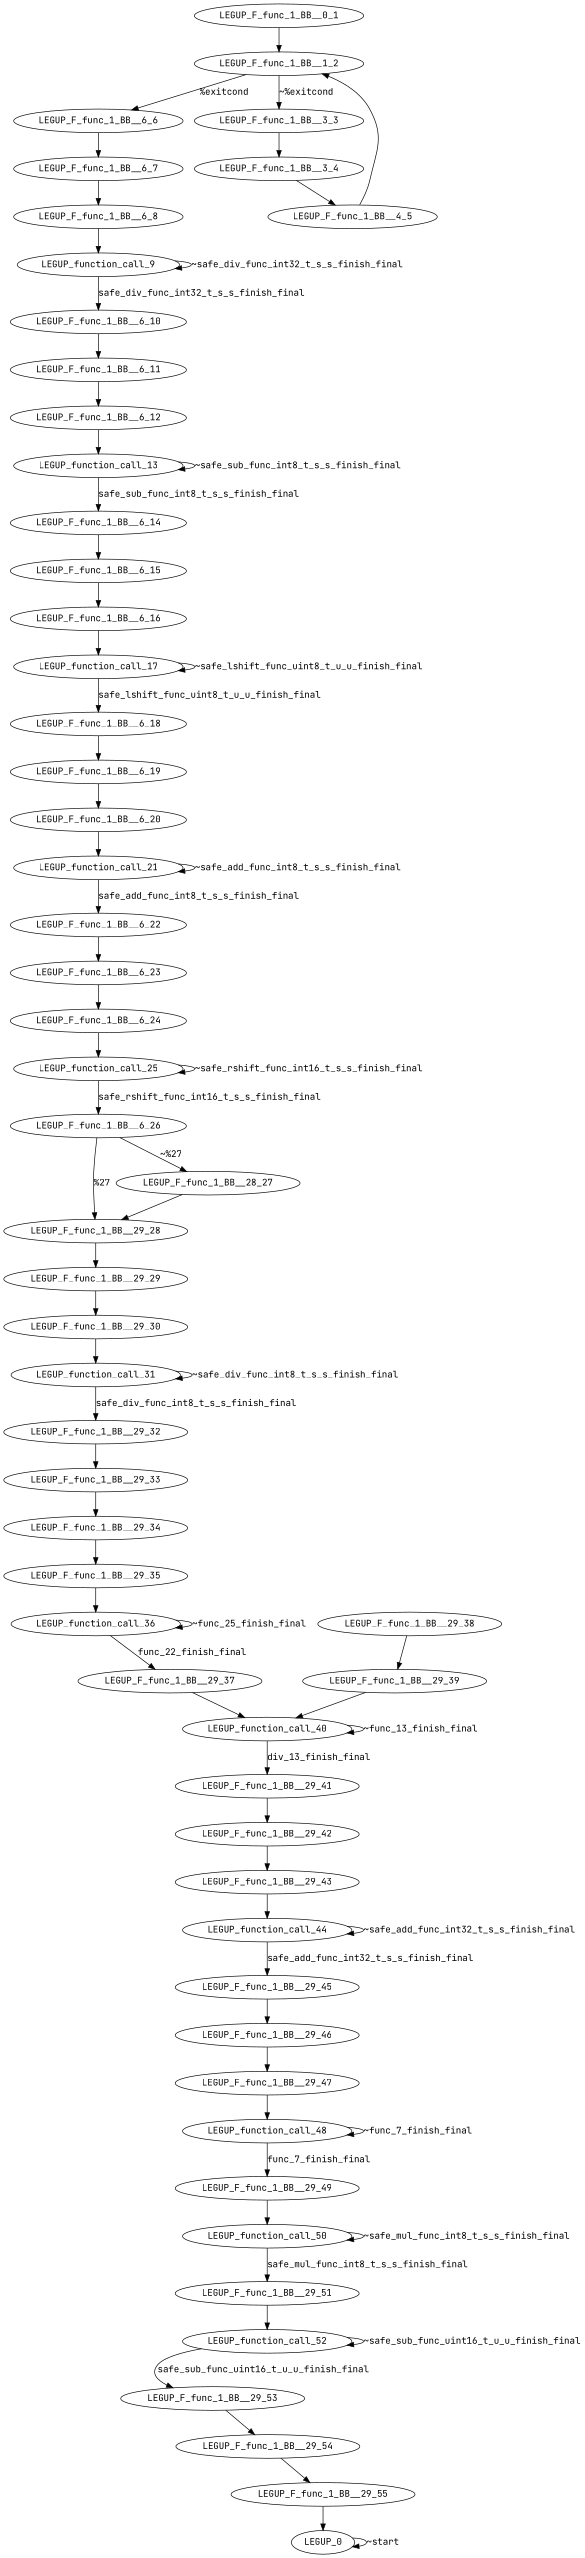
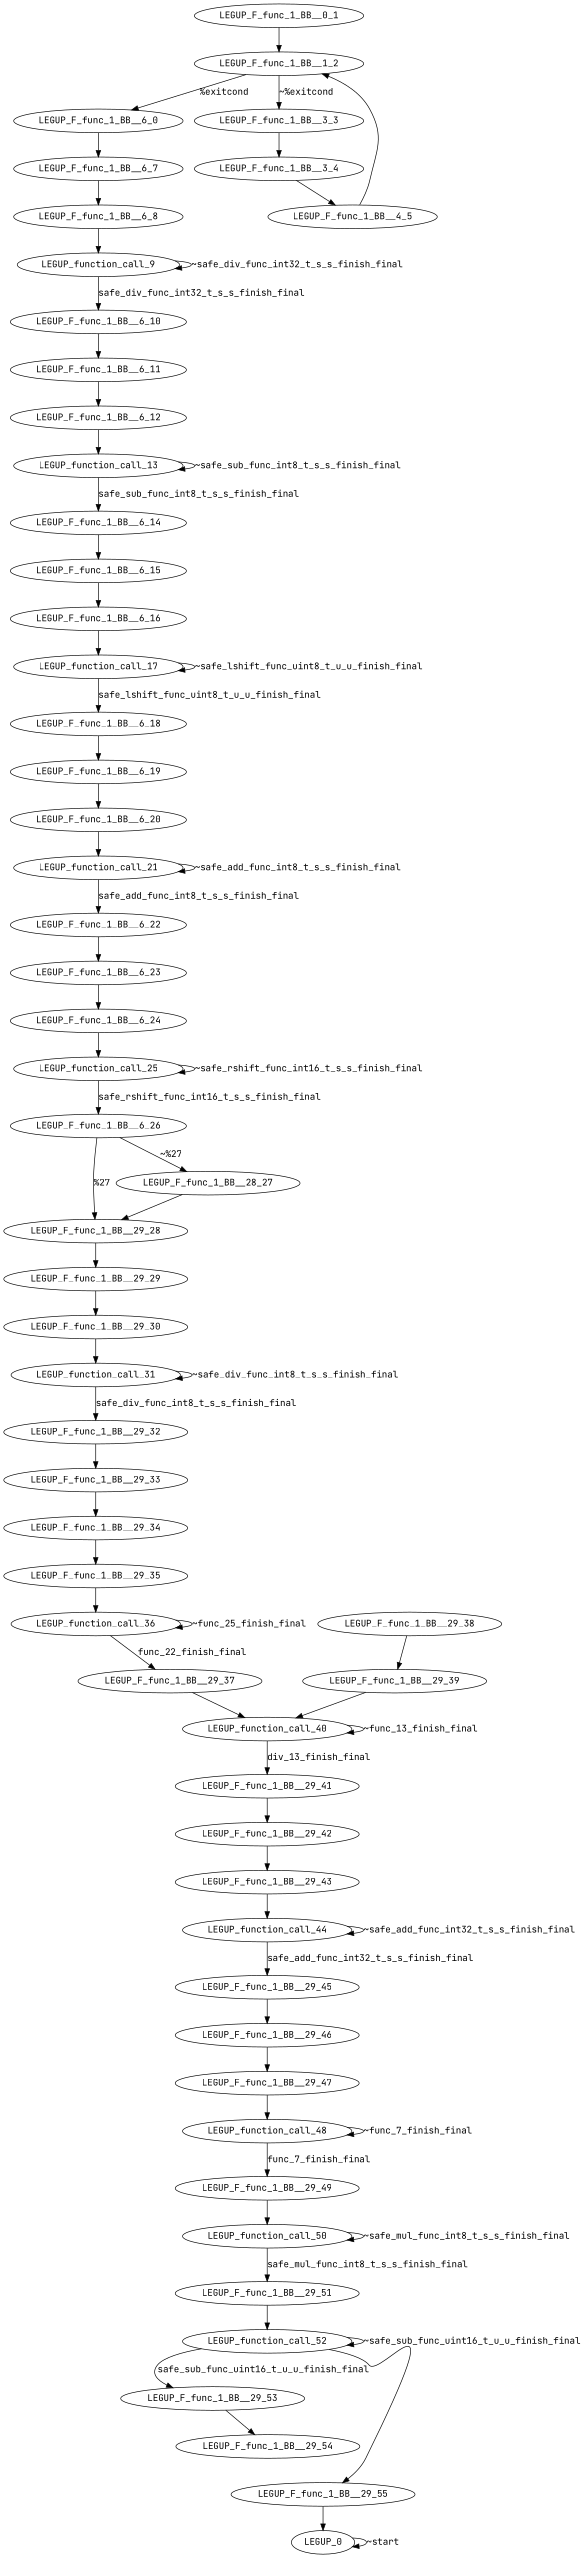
node "LEGUP_F_func_1_BB__6_6": label "LEGUP_F_func_1_BB__6_6" -> "LEGUP_F_func_1_BB__6_0"
edge "LEGUP_F_func_1_BB__29_54" -> "LEGUP_F_func_1_BB__29_55": now "LEGUP_function_call_52" -> "LEGUP_F_func_1_BB__29_55"
